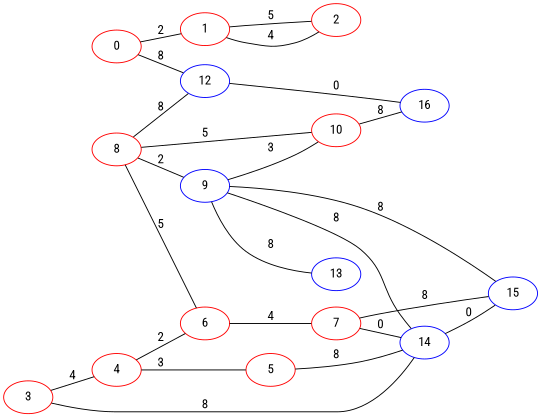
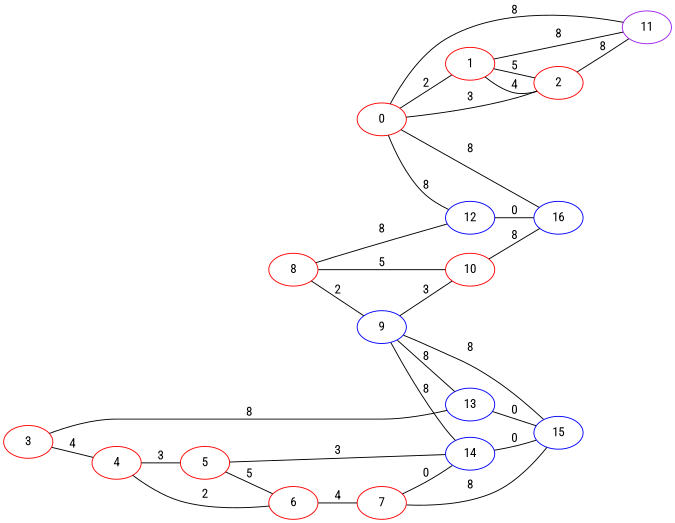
node "11": added
edge "2" -- "0": added, label "3"
edge "0" -- "16": added, label "8"
edge "8" -- "6": now "5" -- "6"
edge "14" -- "5": label "8" -> "3"
edge "14" -- "3": now "13" -- "3"
edge "13" -- "15": added, label "0"
